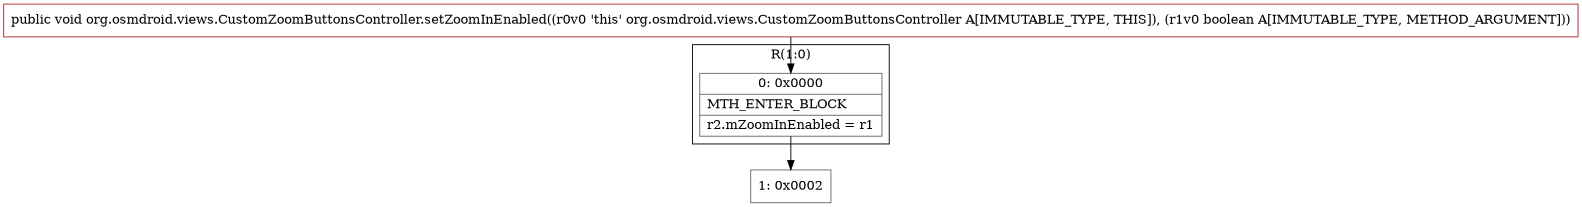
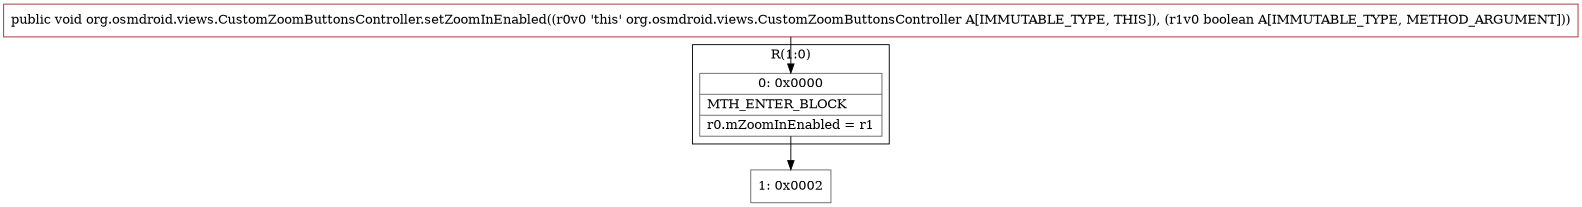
node "0: 0x0000": text "r2.mZoomInEnabled = r1" -> "r0.mZoomInEnabled = r1"
